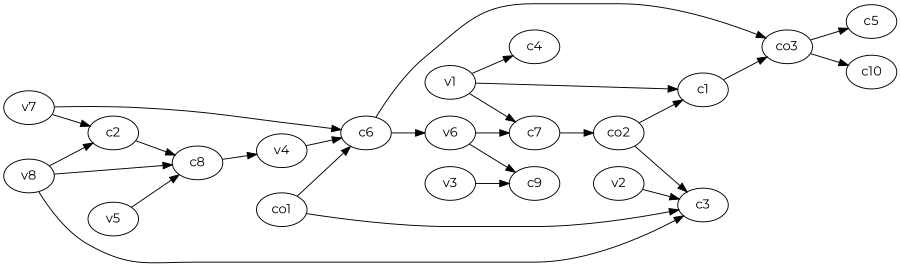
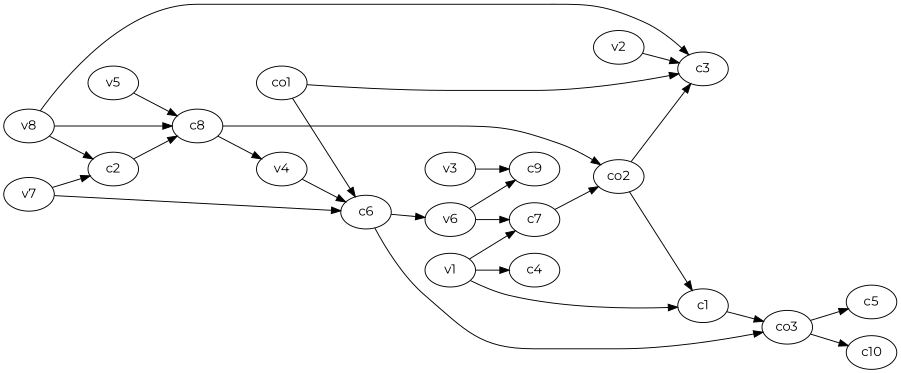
edge "c8" -> "co2": added
